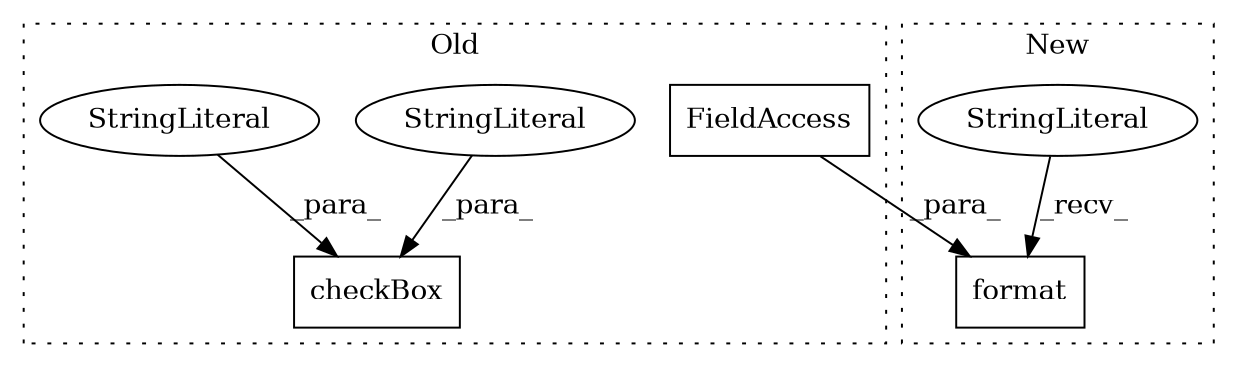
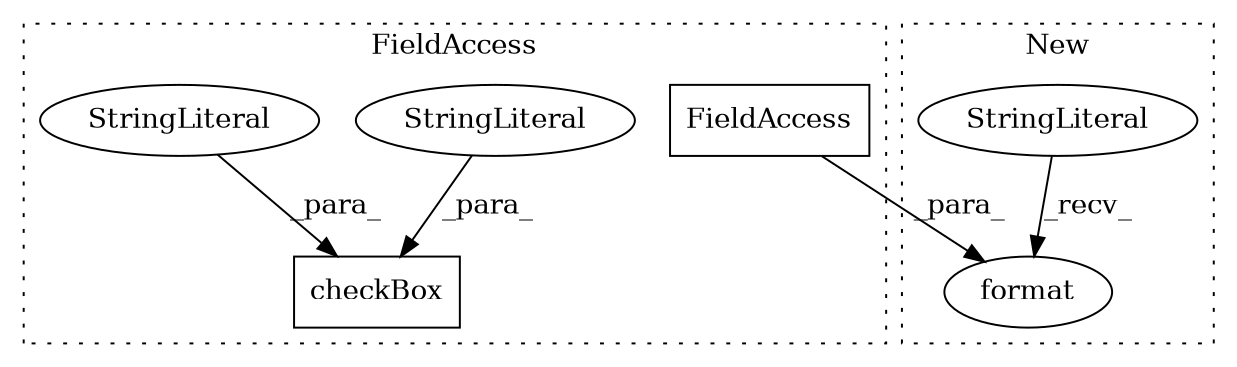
cluster "Old": label "Old" -> "FieldAccess"
node "format": shape box -> ellipse
